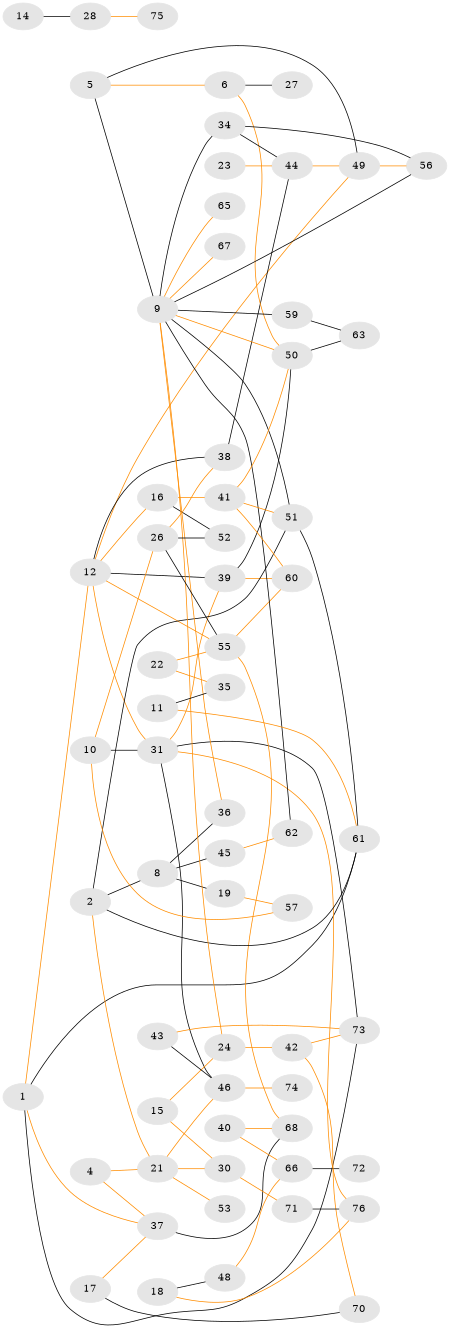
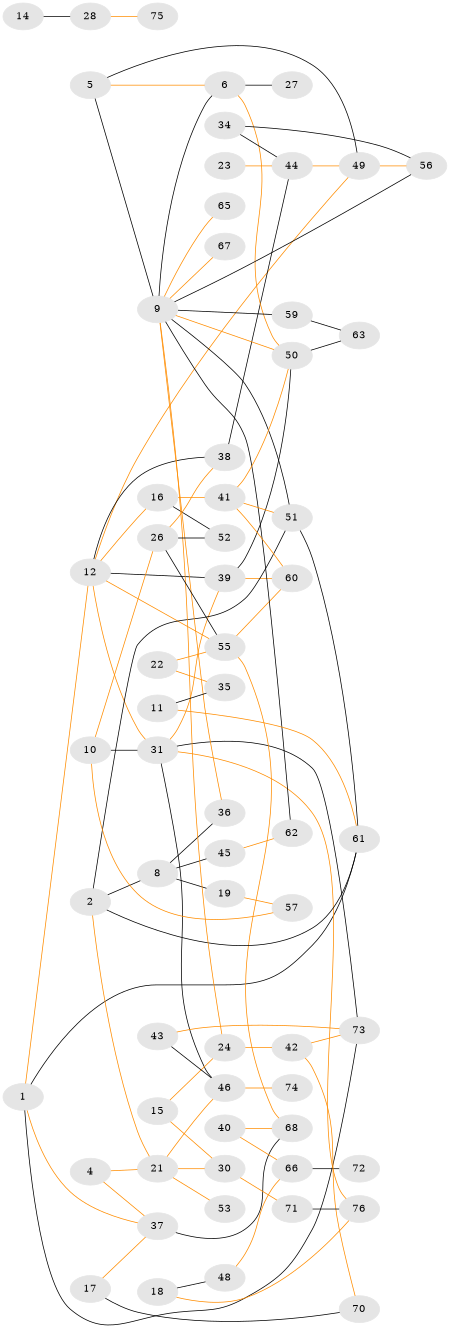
edge "34" -- "9": now "6" -- "9"
